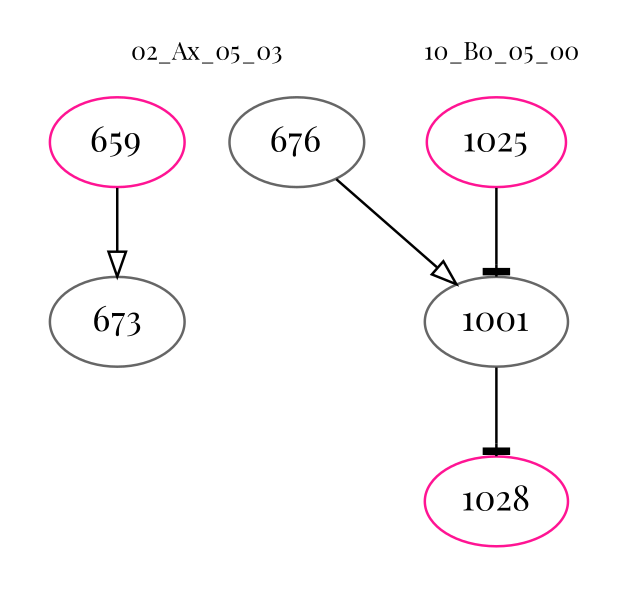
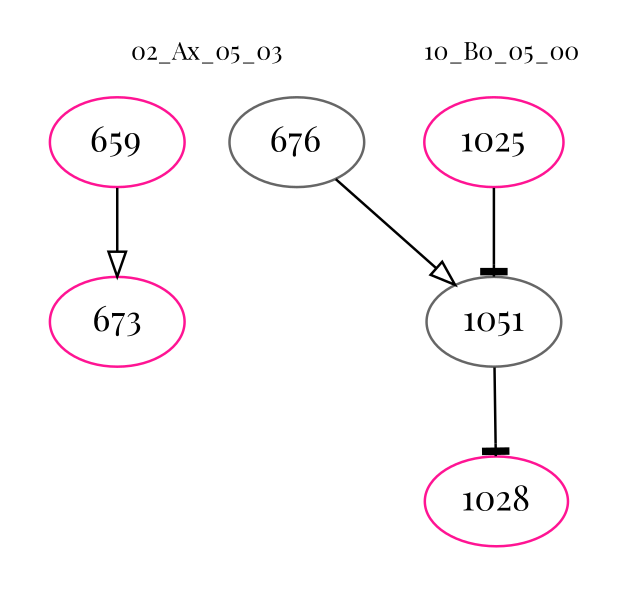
node "673": color gray40 -> deeppink
node "1001": label "1001" -> "1051"
